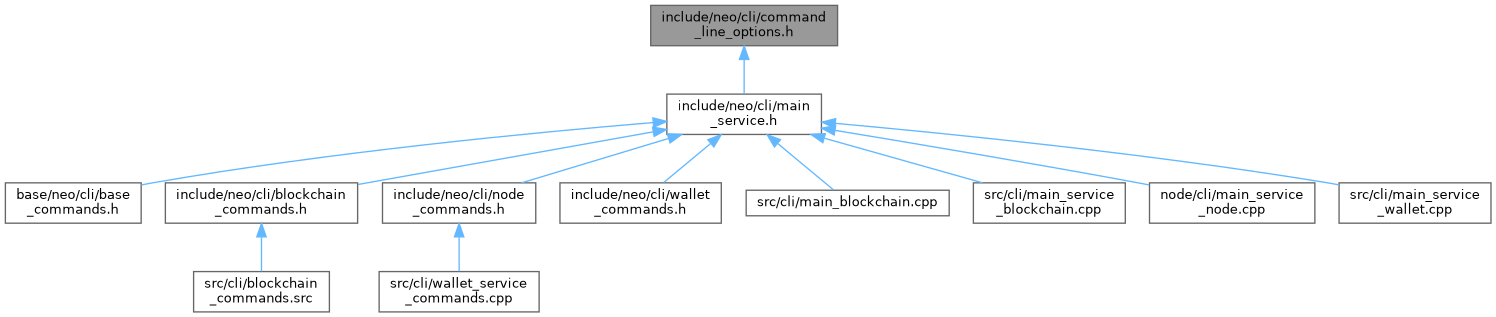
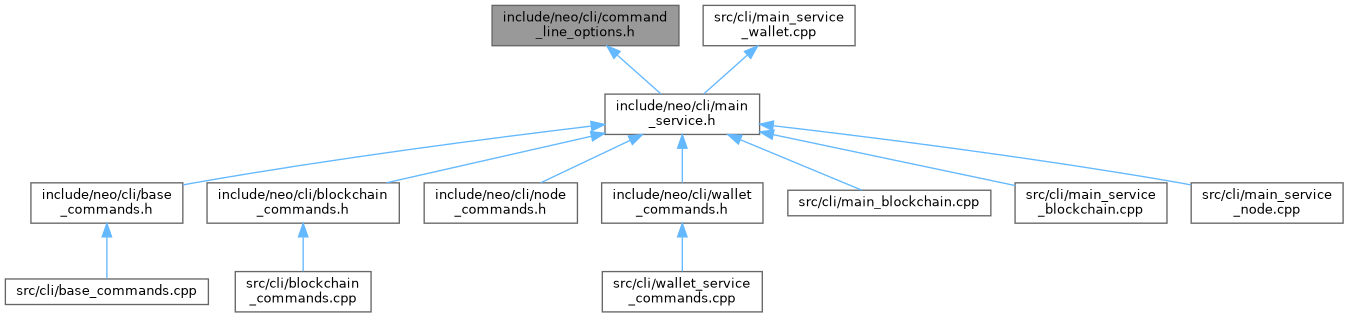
edge "src/cli/main_service _wallet.cpp" -> "include/neo/cli/main _service.h": reversed
node "base/neo/cli/base _commands.h": label "base/neo/cli/base _commands.h" -> "include/neo/cli/base _commands.h"
node "node/cli/main_service _node.cpp": label "node/cli/main_service _node.cpp" -> "src/cli/main_service _node.cpp"
edge "src/cli/wallet_service _commands.cpp" -> "include/neo/cli/node _commands.h": now "src/cli/wallet_service _commands.cpp" -> "include/neo/cli/wallet _commands.h"
node "src/cli/base_commands.cpp": added
node "src/cli/blockchain _commands.src": label "src/cli/blockchain _commands.src" -> "src/cli/blockchain _commands.cpp"
